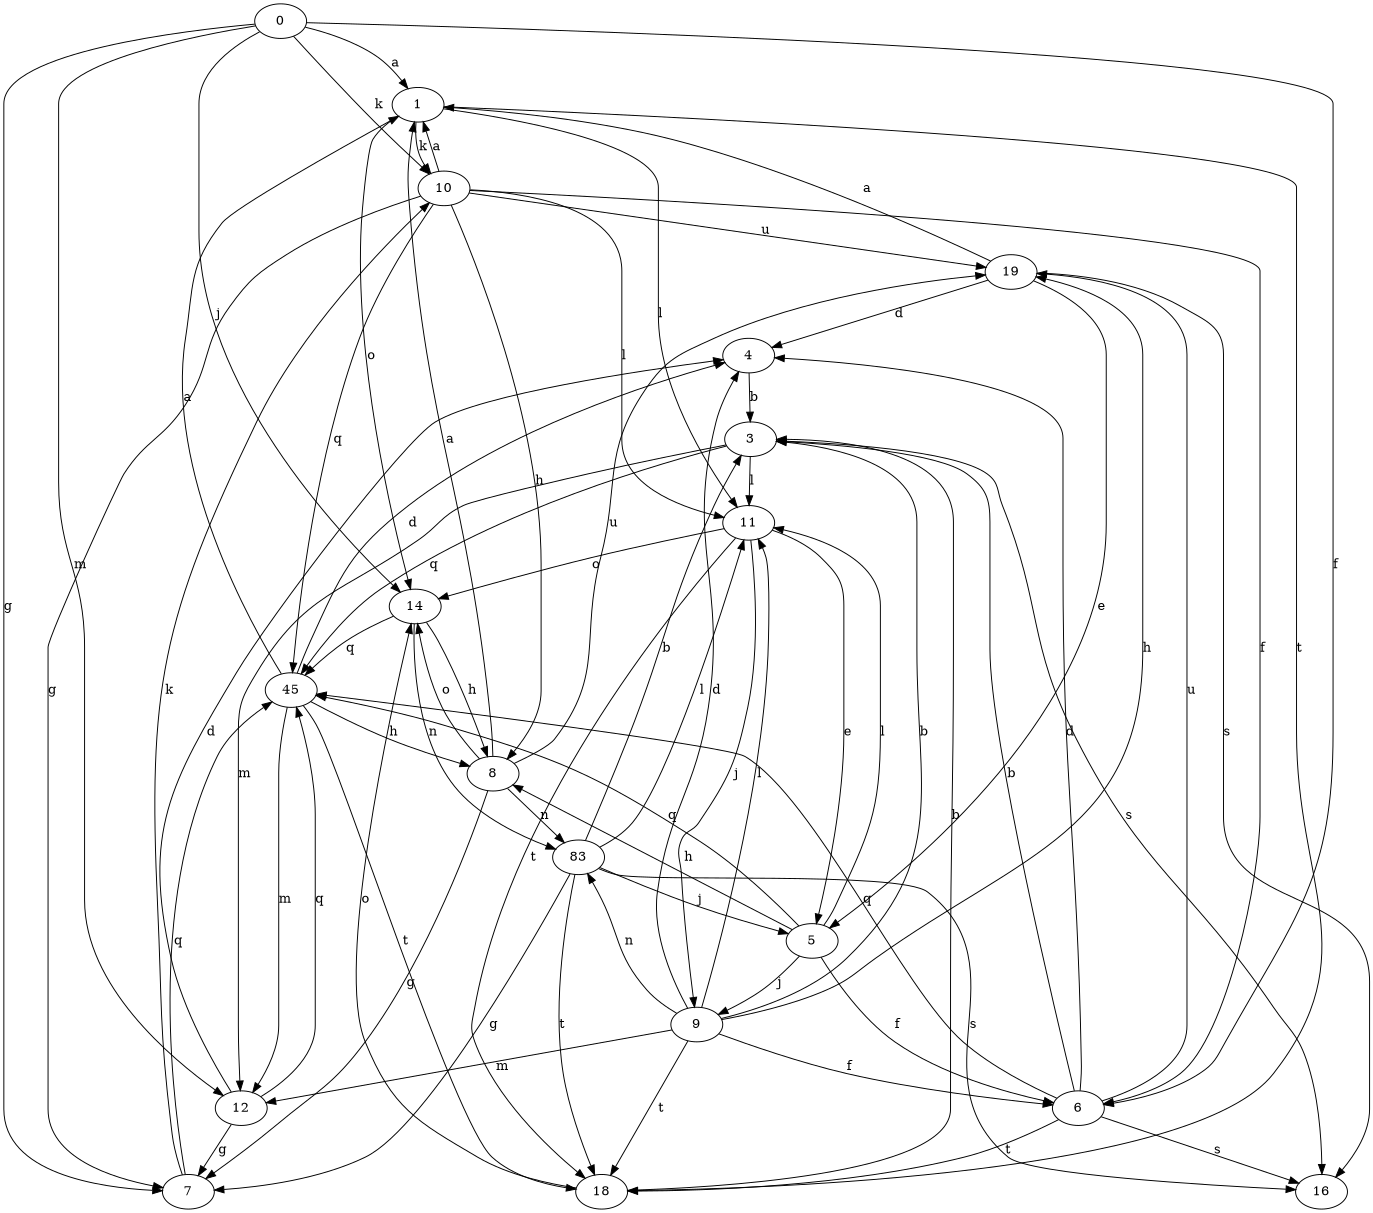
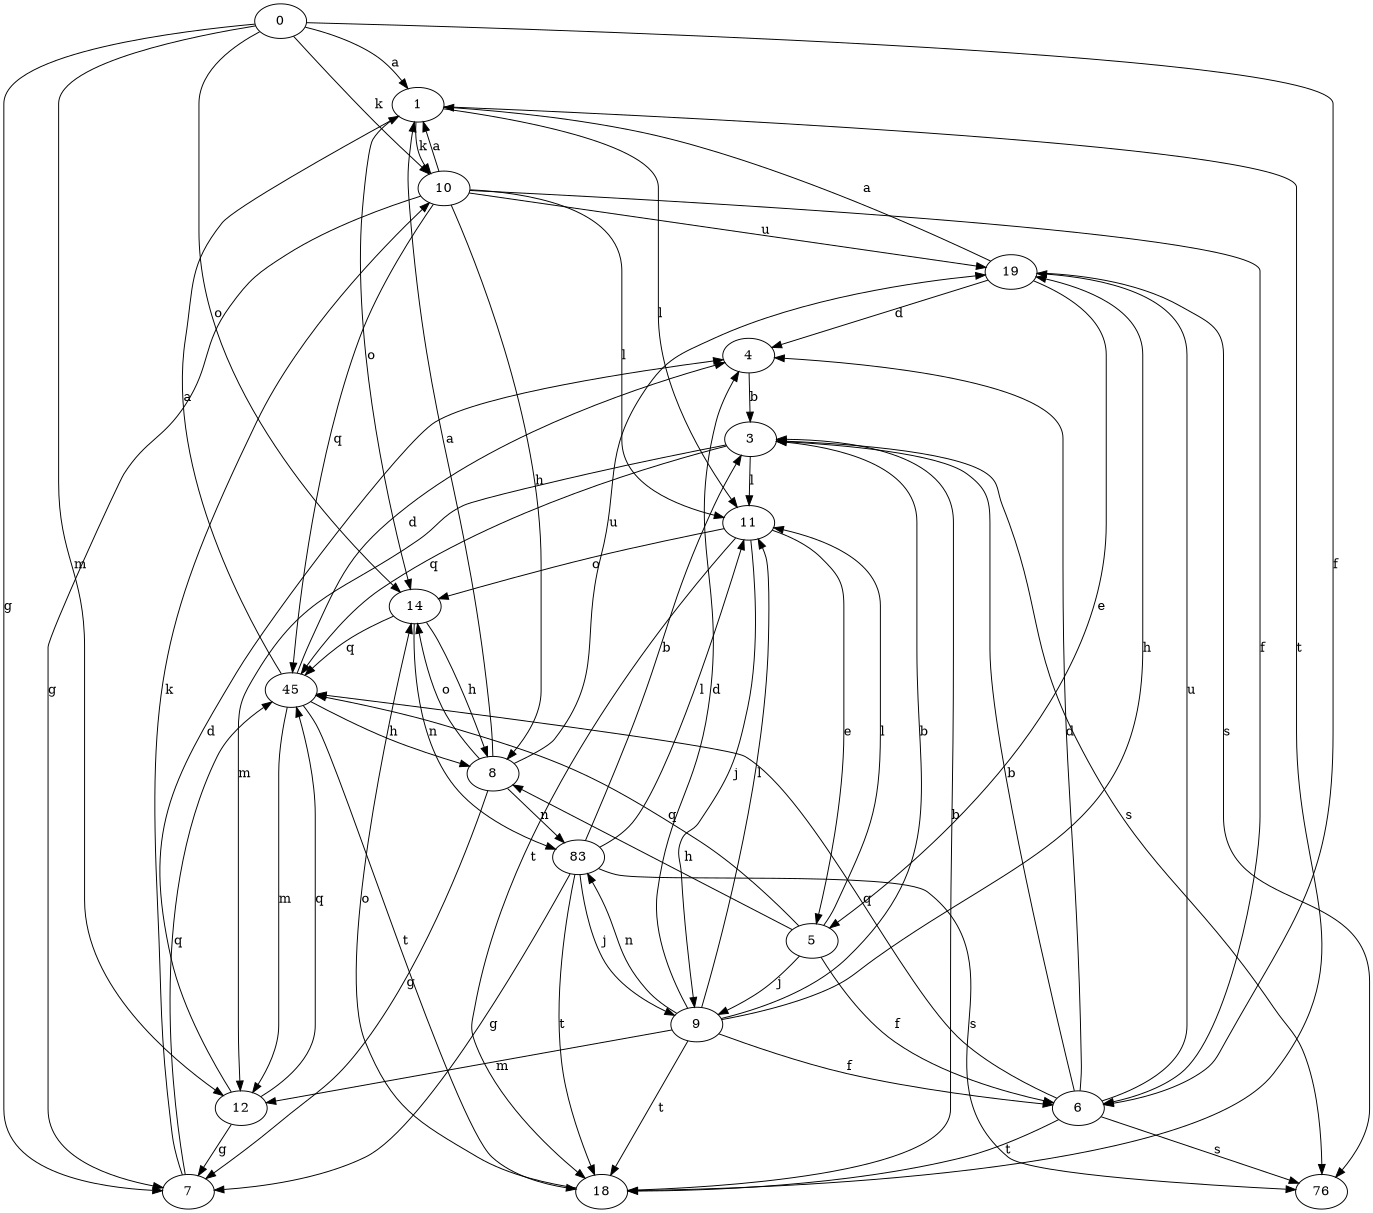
edge "0" -> "14": label "j" -> "o"
edge "83" -> "5": now "83" -> "9"
node "16": label "16" -> "76"
